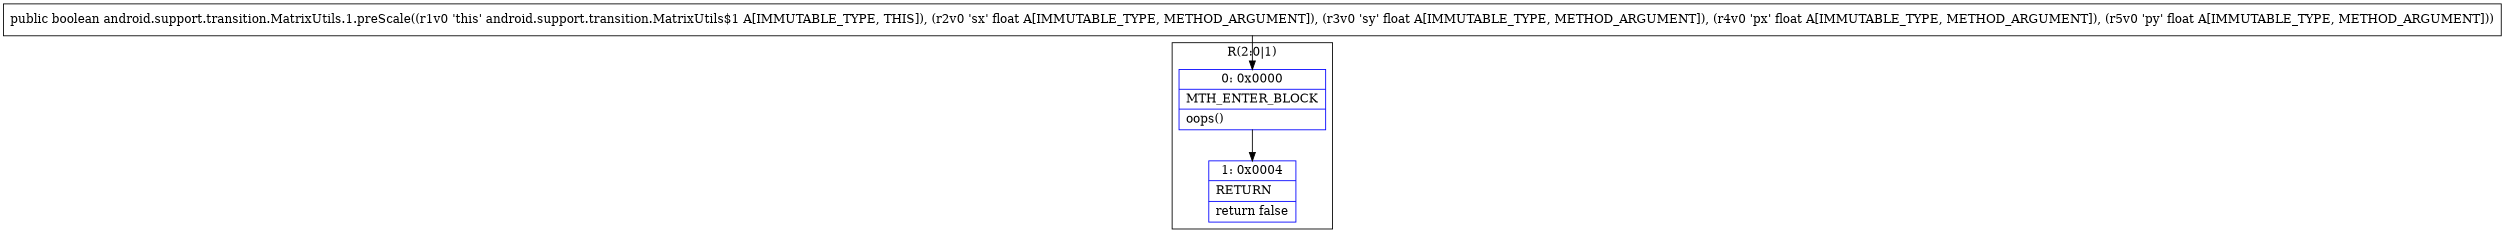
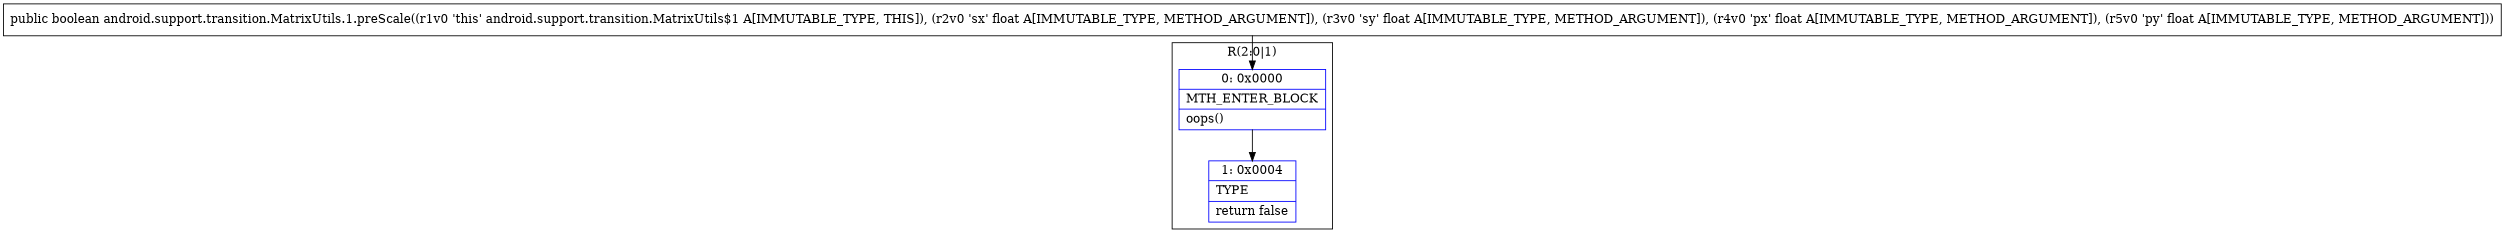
node "1: 0x0004": text "RETURN" -> "TYPE"
